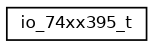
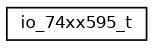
node "io_74xx395_t": label "io_74xx395_t" -> "io_74xx595_t"
